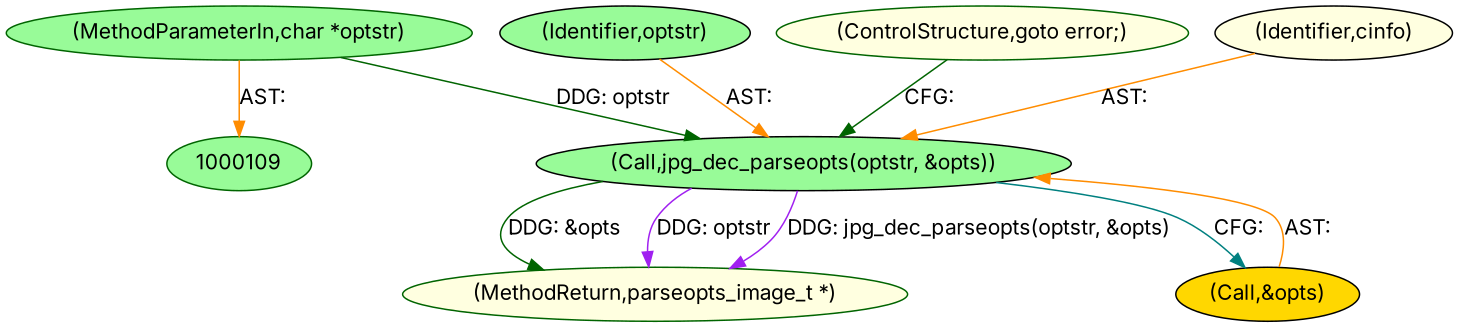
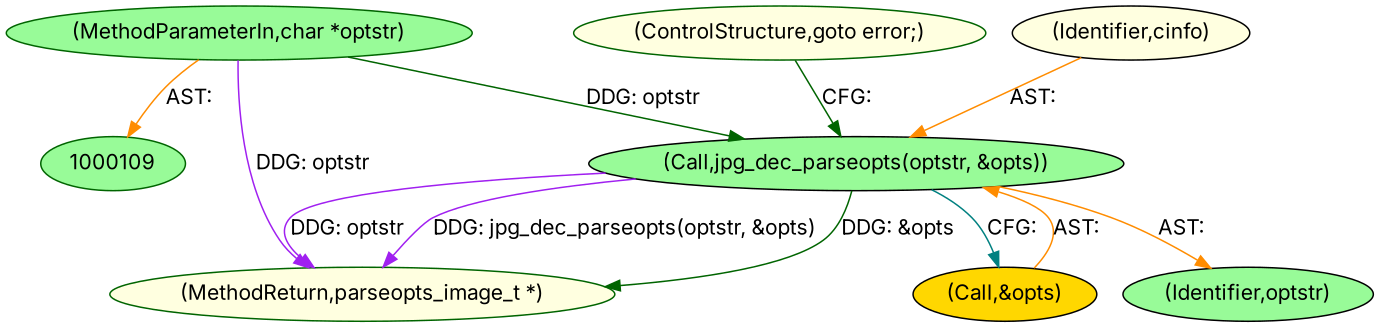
edge "(Identifier,optstr)" -> "(Call,jpg_dec_parseopts(optstr, &opts))": reversed
edge "(MethodParameterIn,char *optstr)" -> "(MethodReturn,parseopts_image_t *)": added, label "DDG: optstr"
